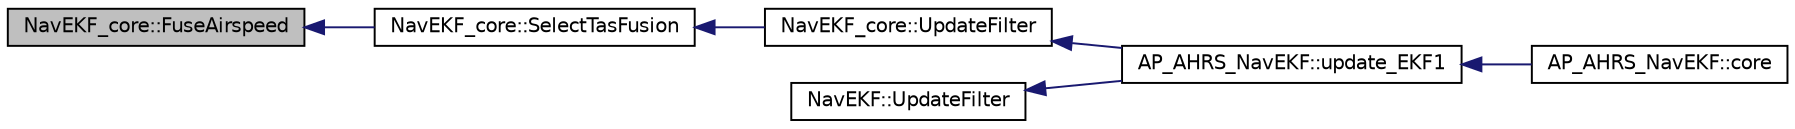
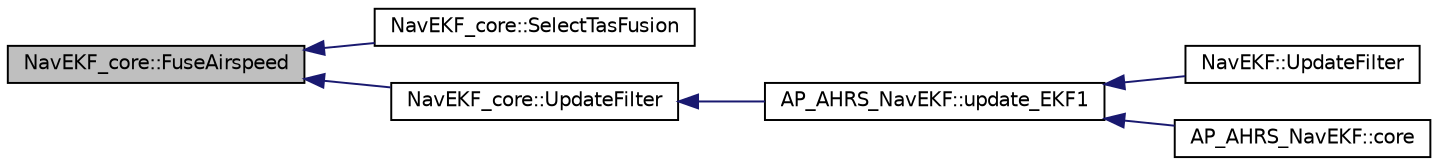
edge "NavEKF_core::UpdateFilter" -> "NavEKF_core::SelectTasFusion": now "NavEKF_core::UpdateFilter" -> "NavEKF_core::FuseAirspeed"
edge "AP_AHRS_NavEKF::update_EKF1" -> "NavEKF::UpdateFilter": reversed
